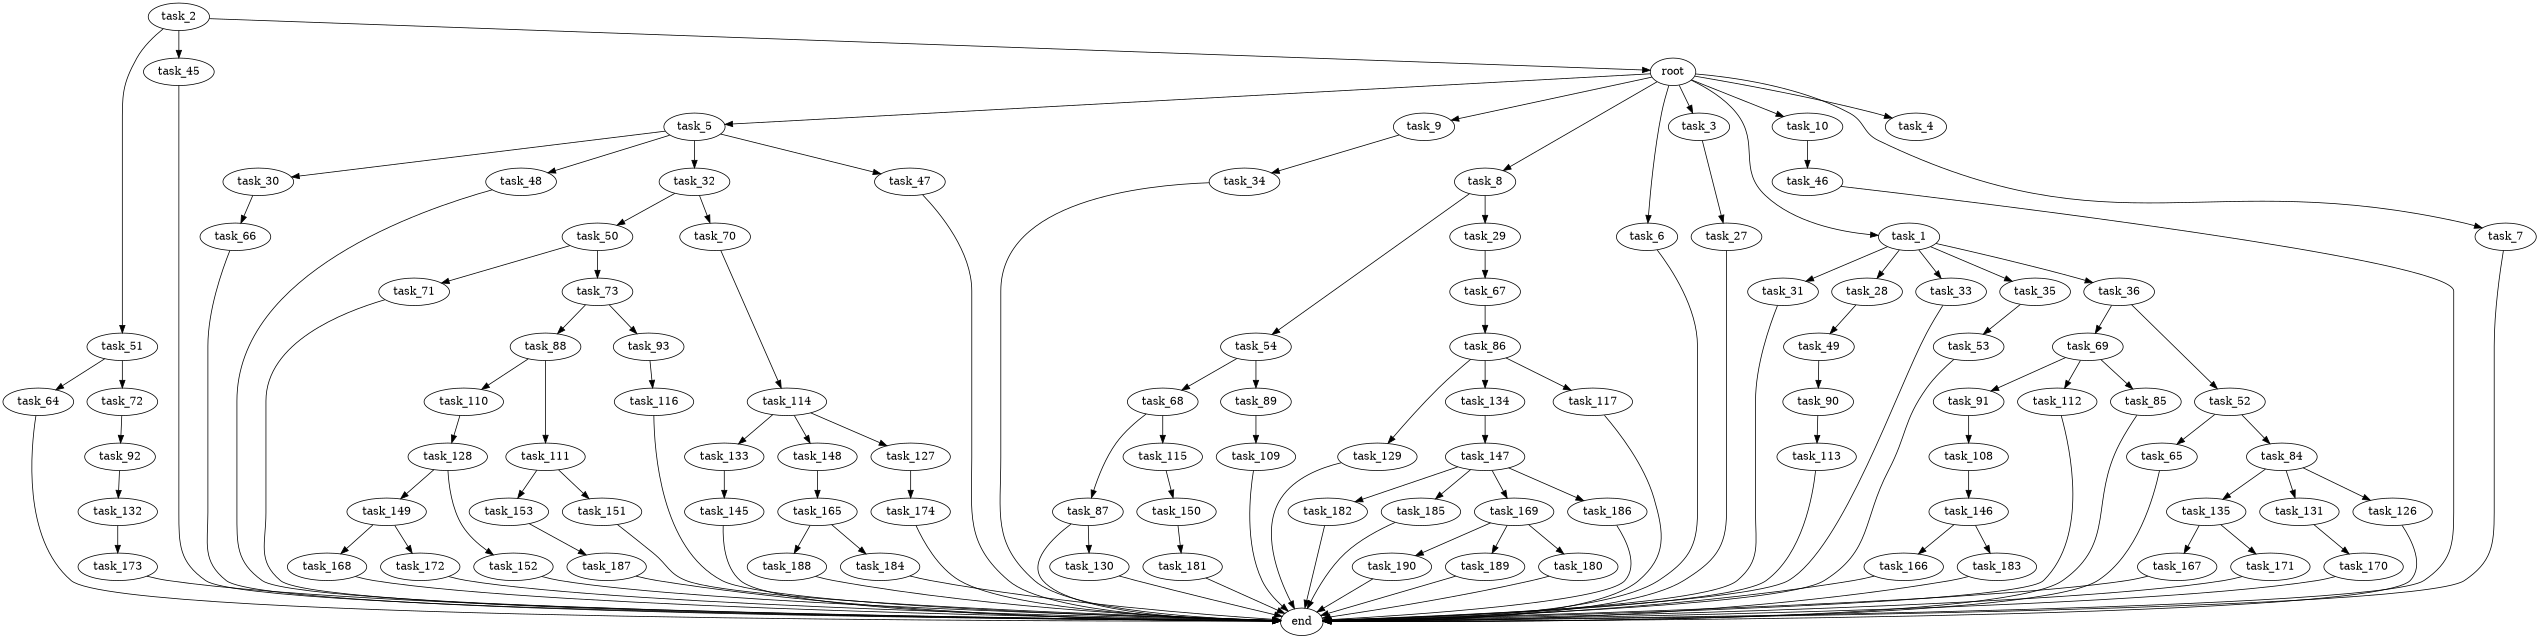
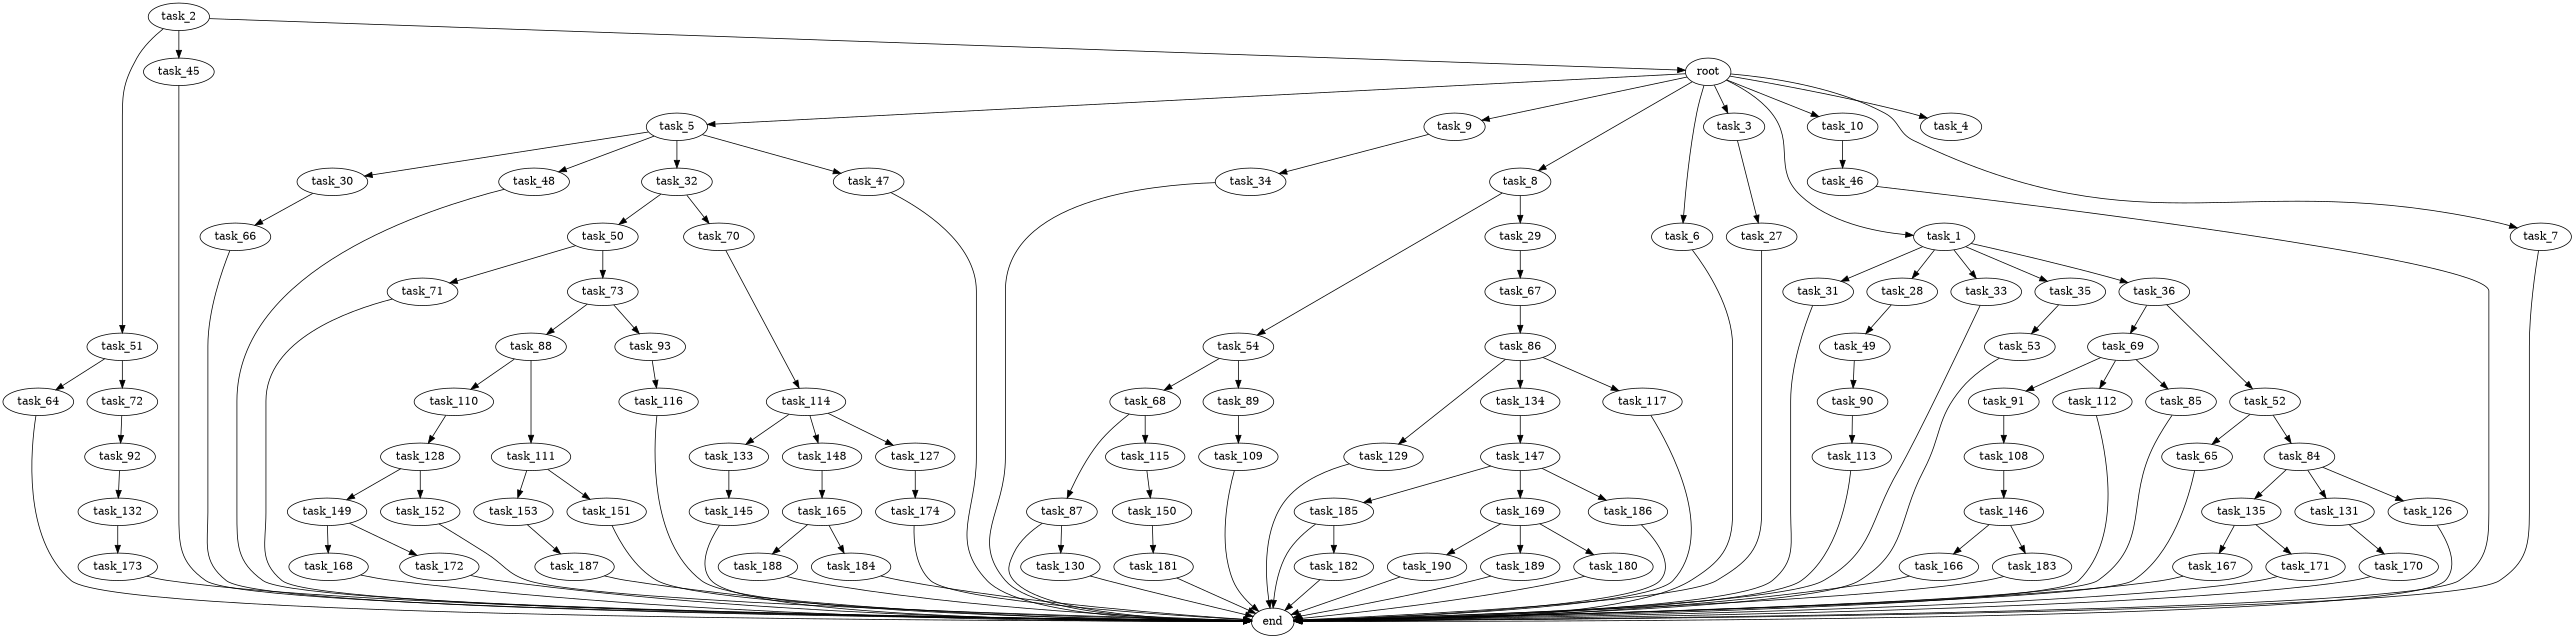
edge "task_147" -> "task_182": now "task_185" -> "task_182"
